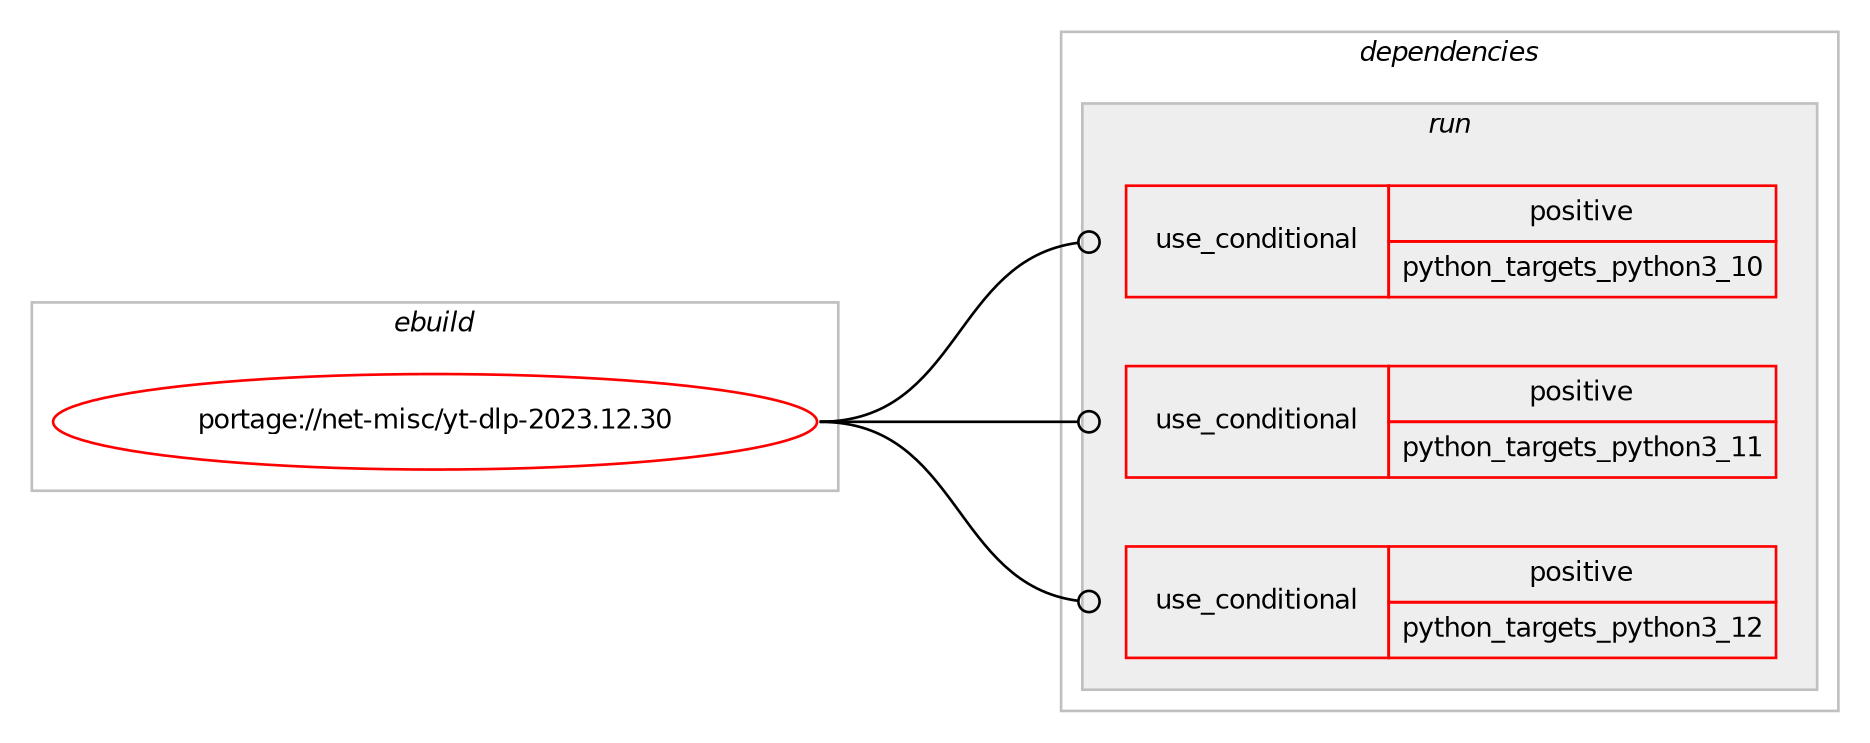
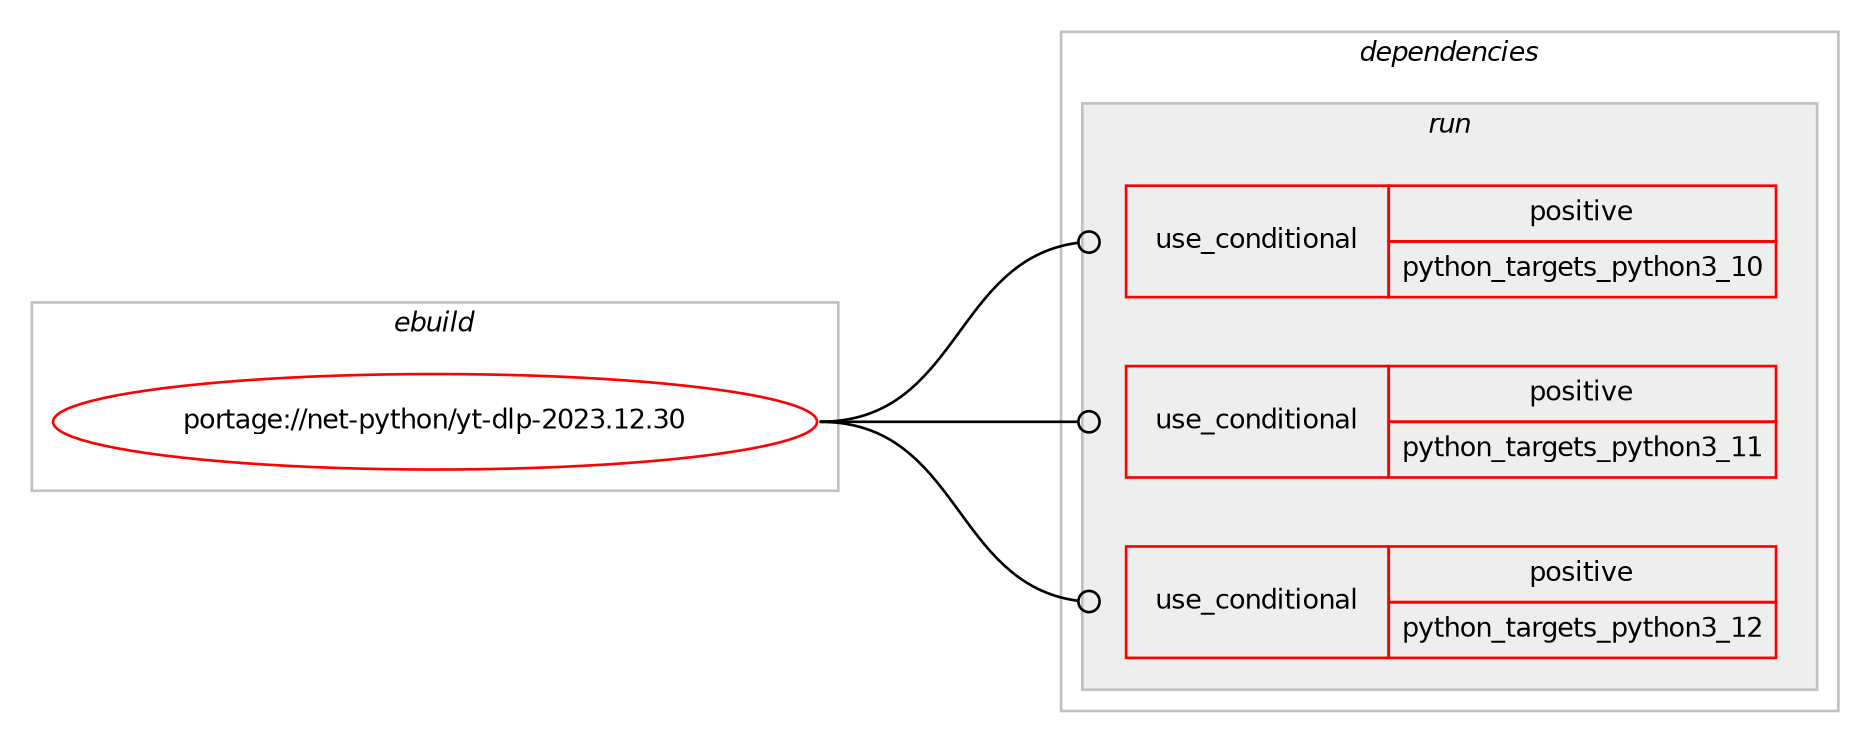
node "portage://net-misc/yt-dlp-2023.12.30": label "portage://net-misc/yt-dlp-2023.12.30" -> "portage://net-python/yt-dlp-2023.12.30"
